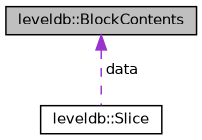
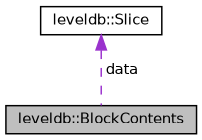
edge "leveldb::Slice" -> "leveldb::BlockContents": reversed
